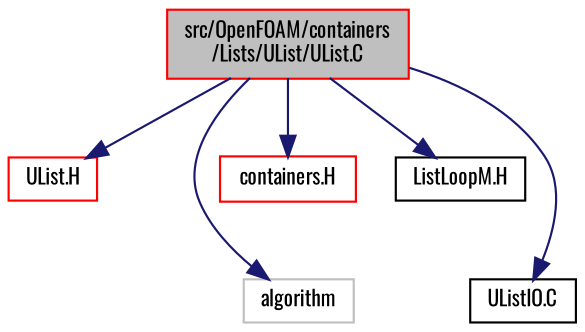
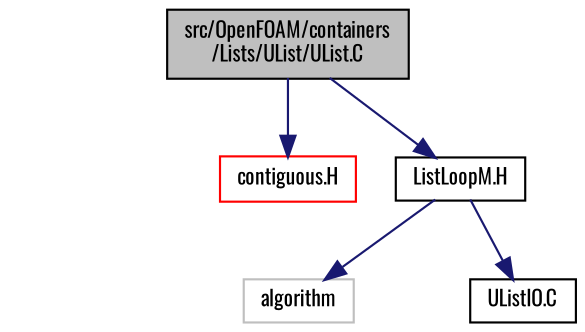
node "src/OpenFOAM/containers /Lists/UList/UList.C": color red -> black
edge "src/OpenFOAM/containers /Lists/UList/UList.C" -> "UListIO.C": now "ListLoopM.H" -> "UListIO.C"
edge "src/OpenFOAM/containers /Lists/UList/UList.C" -> "algorithm": now "ListLoopM.H" -> "algorithm"
node "UList.H": removed
node "containers.H": label "containers.H" -> "contiguous.H"
